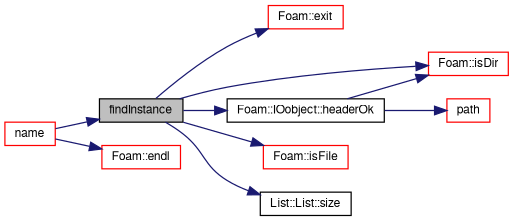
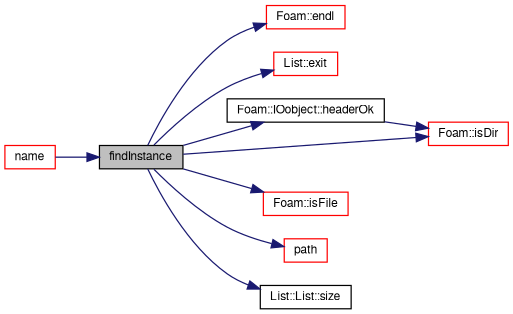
node "Foam::exit": label "Foam::exit" -> "List::exit"
edge "Foam::IOobject::headerOk" -> "path": now "findInstance" -> "path"
edge "name" -> "Foam::endl": now "findInstance" -> "Foam::endl"
